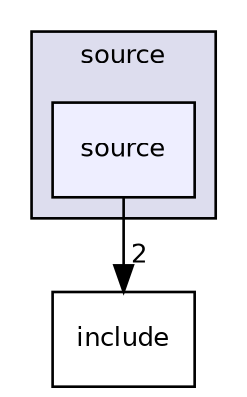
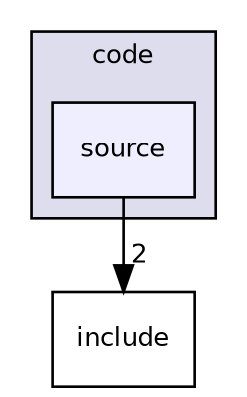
cluster "source": label "source" -> "code"
